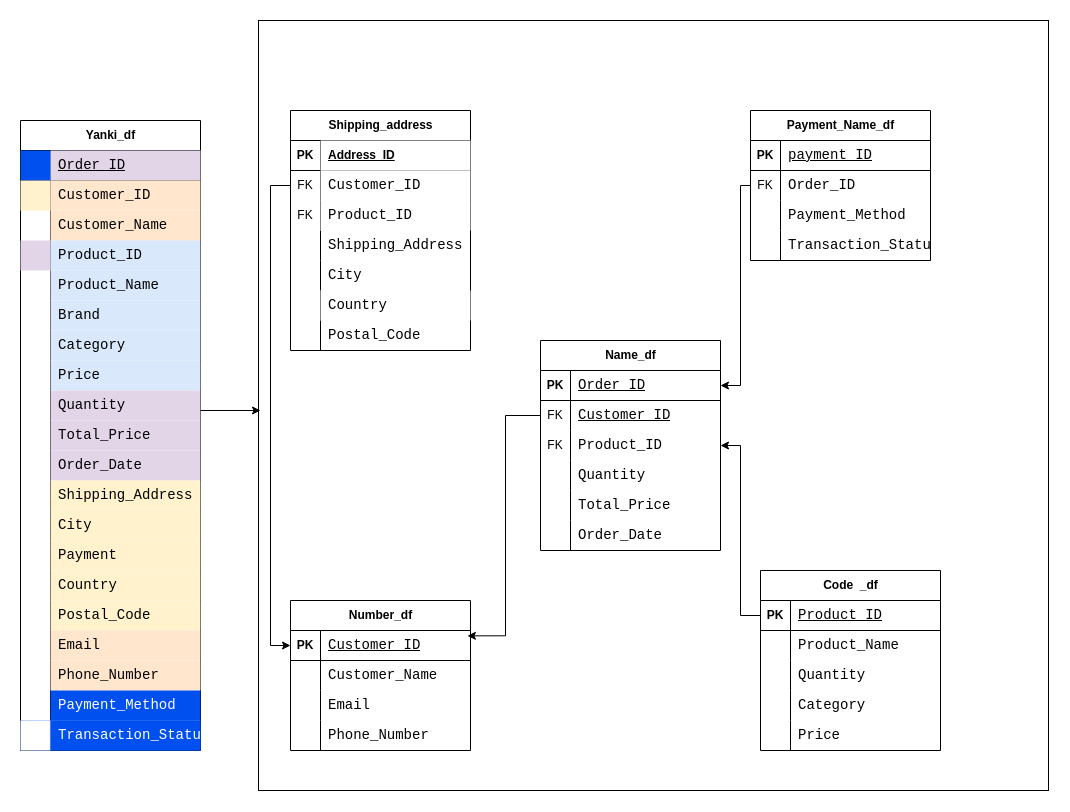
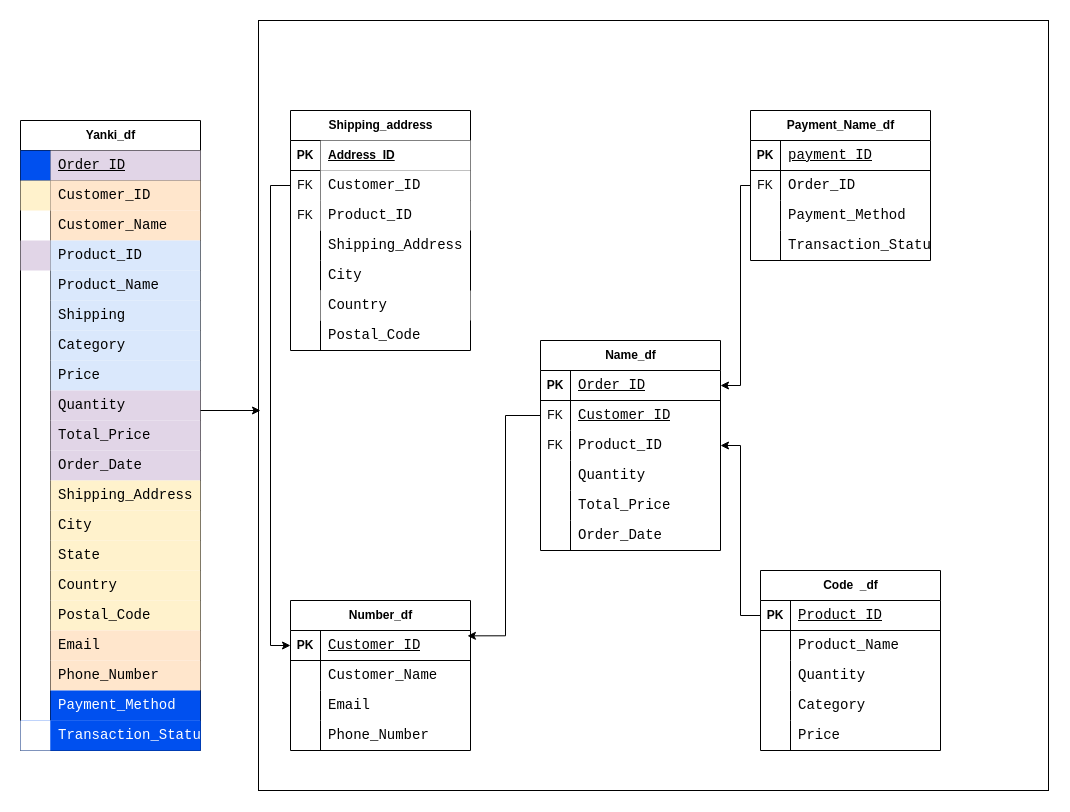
node "Brand": label "Brand" -> "Shipping"
node "Payment": label "Payment" -> "State"
